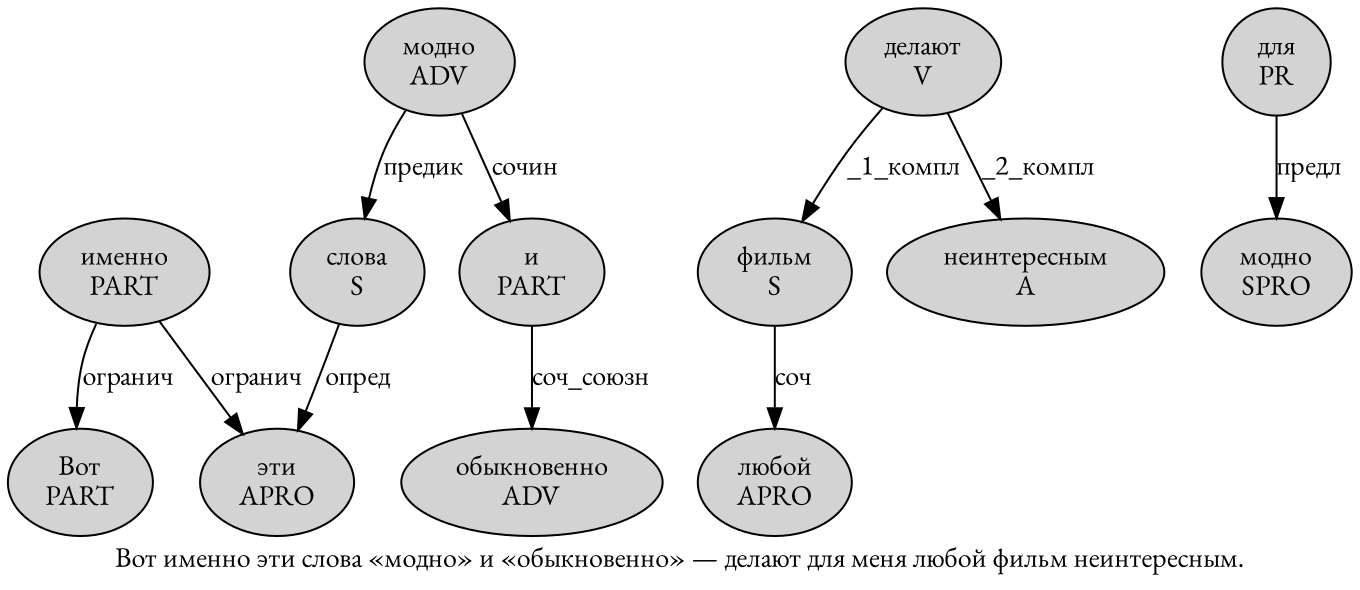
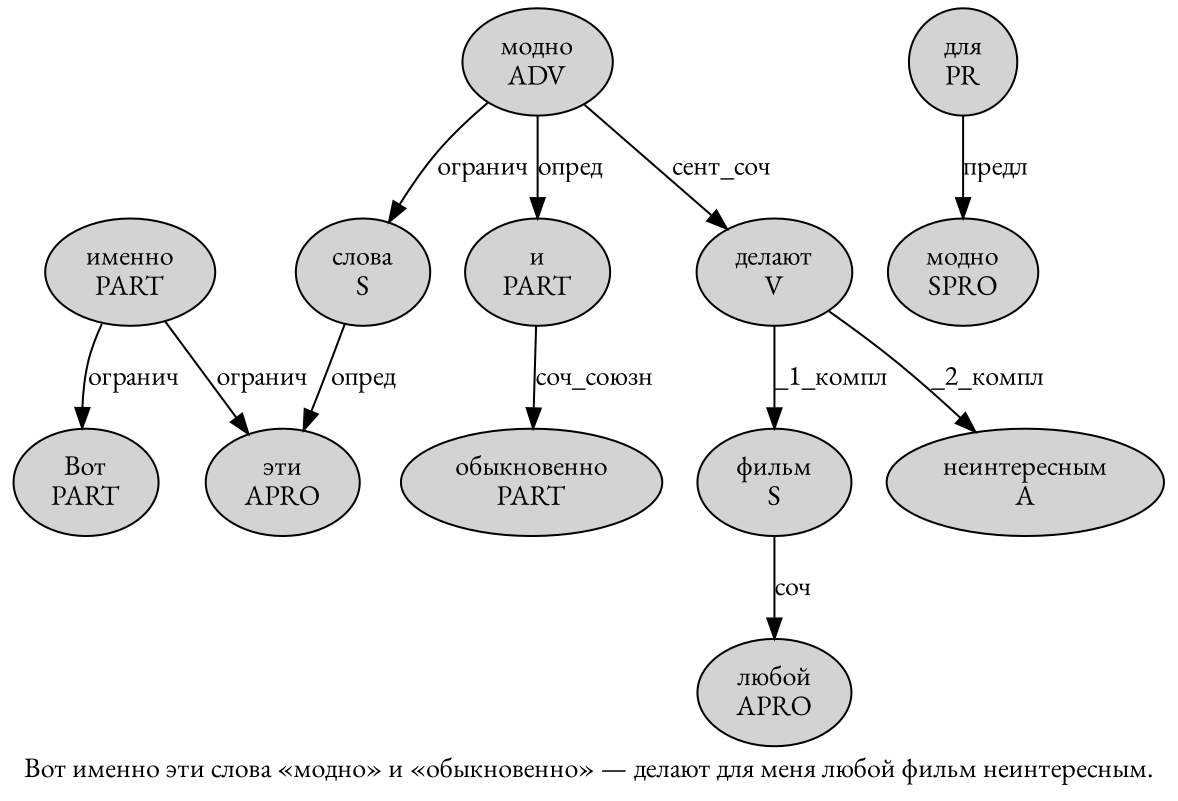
edge "модно ADV" -> "делают V": added, label "сент_соч"
edge "модно ADV" -> "слова S": label "предик" -> "огранич"
edge "модно ADV" -> "и PART": label "сочин" -> "опред"
node "обыкновенно ADV": label "обыкновенно ADV" -> "обыкновенно PART"
